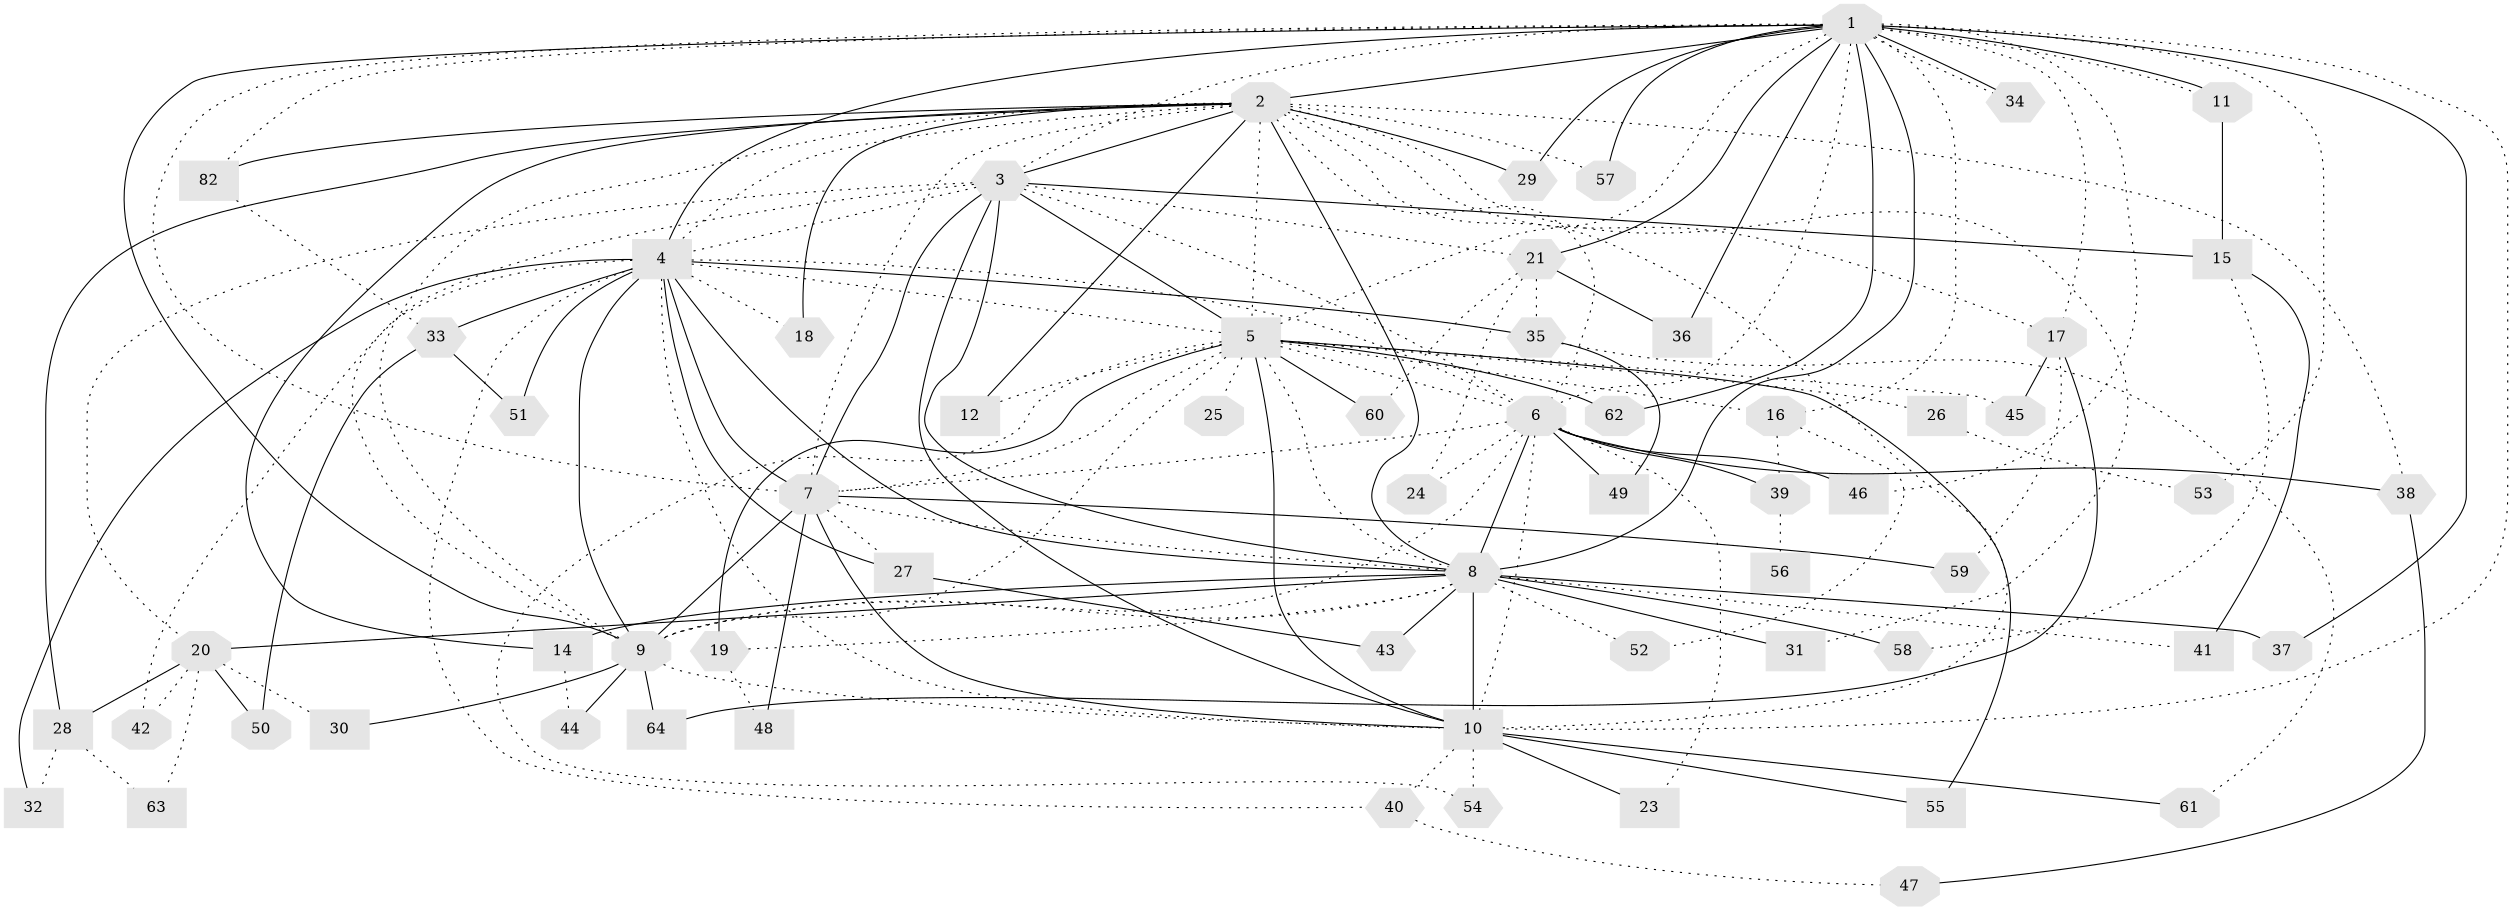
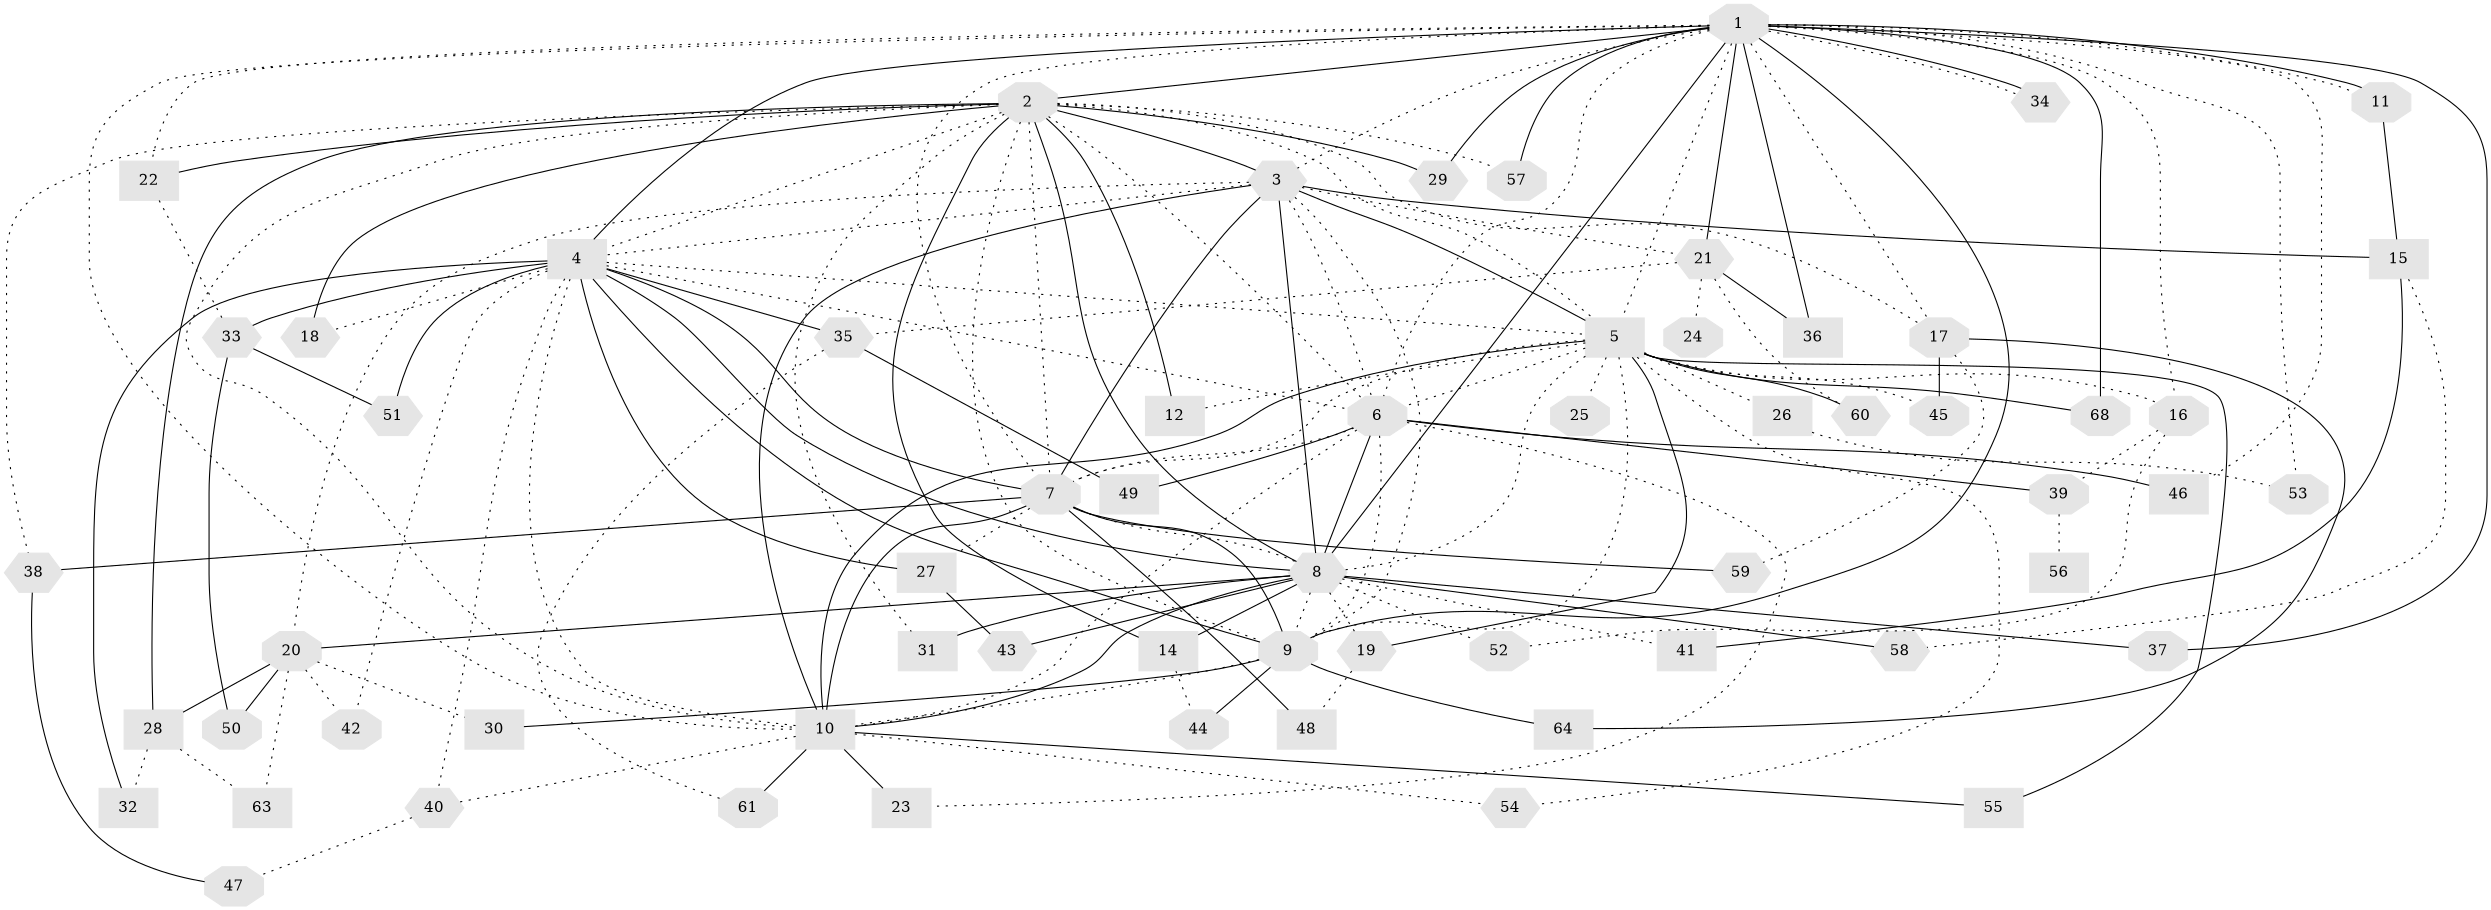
node "82": label "82" -> "22"
node "62": label "62" -> "68"
edge "6" -- "24": removed
edge "6" -- "38": now "7" -- "38"
